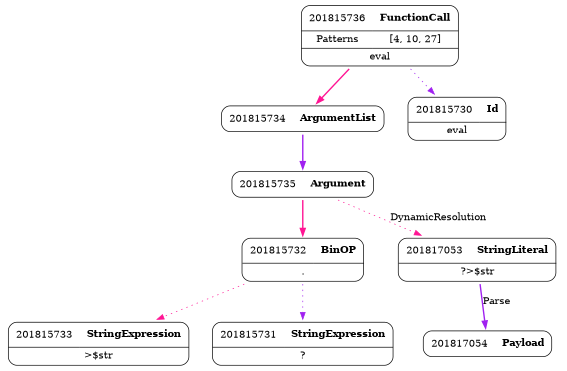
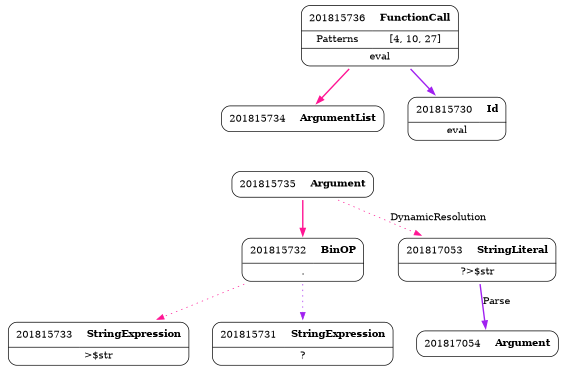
edge "201815736" -> "201815730": style dotted -> bold
edge "201815734" -> "201815735": removed
node "201817054": text "Payload" -> "Argument"
